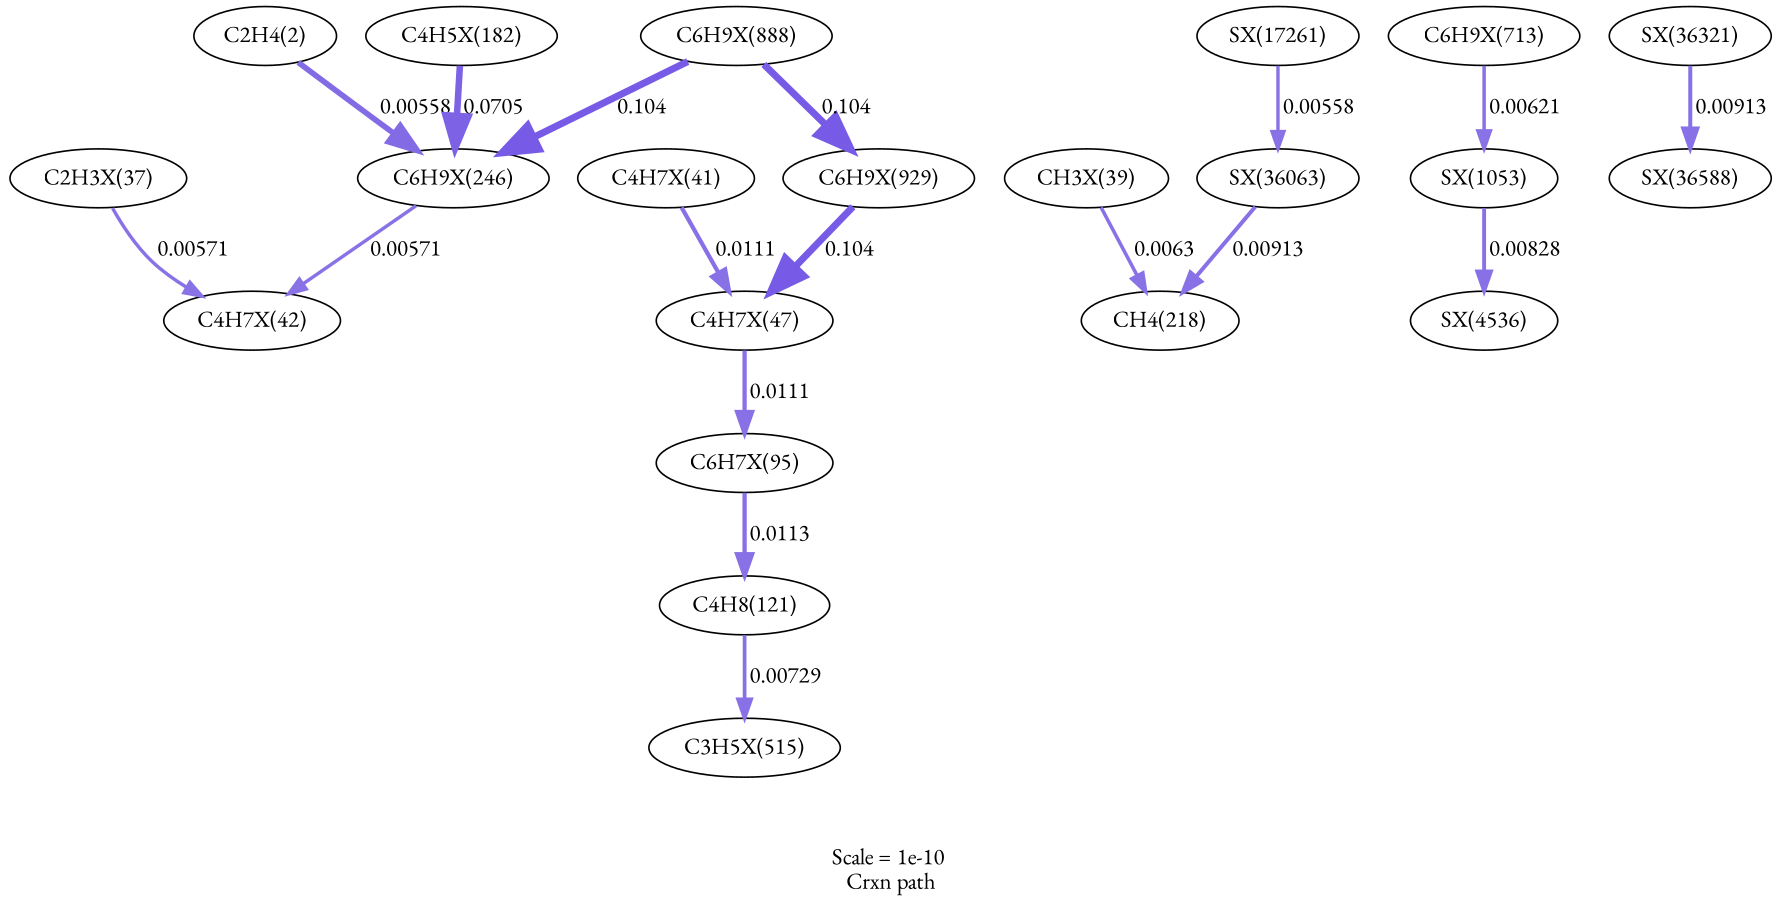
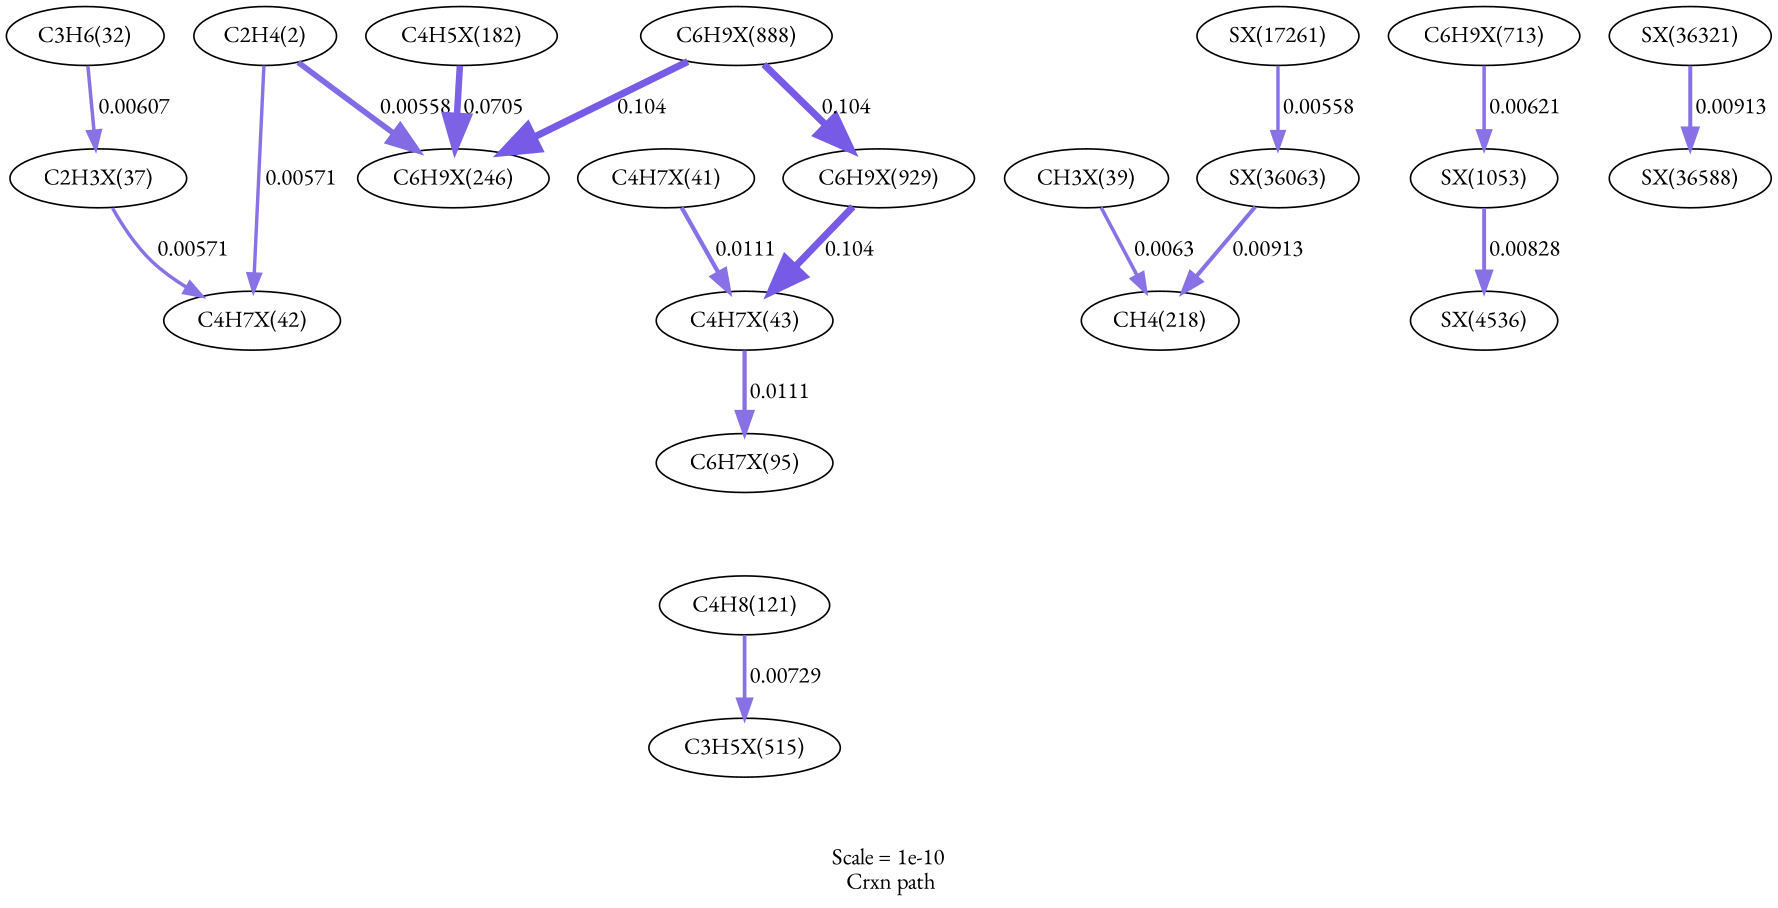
node "C3H6(32)": added
edge "C6H9X(246)" -> "C4H7X(42)": now "C2H4(2)" -> "C4H7X(42)"
node "C4H7X(47)": label "C4H7X(47)" -> "C4H7X(43)"
edge "C6H7X(95)" -> "C4H8(121)": removed, label "0.0113"
